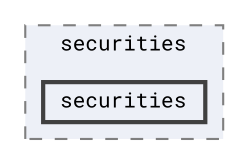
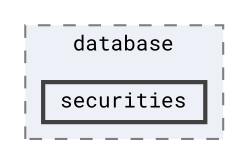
cluster "securities": label "securities" -> "database"
